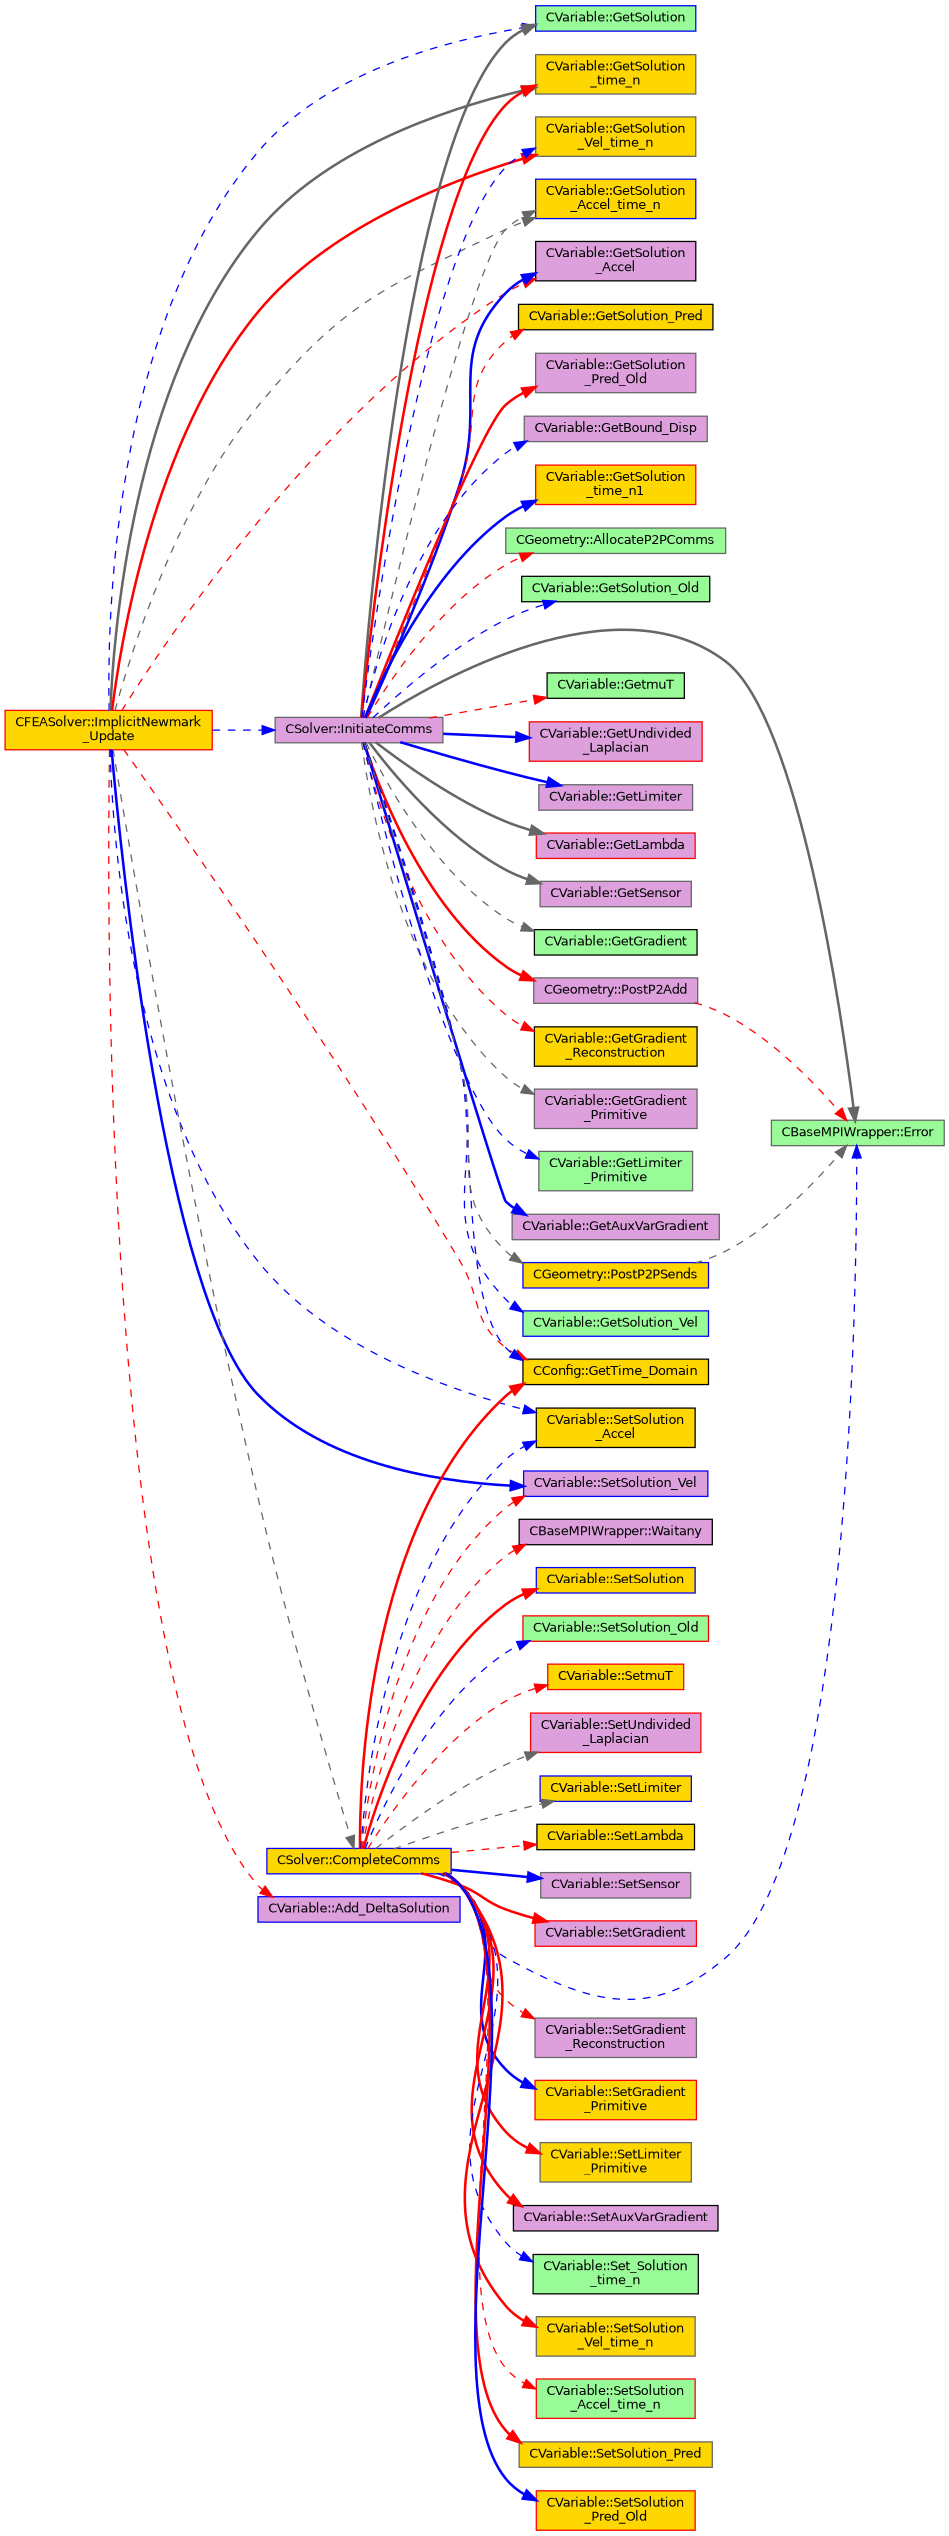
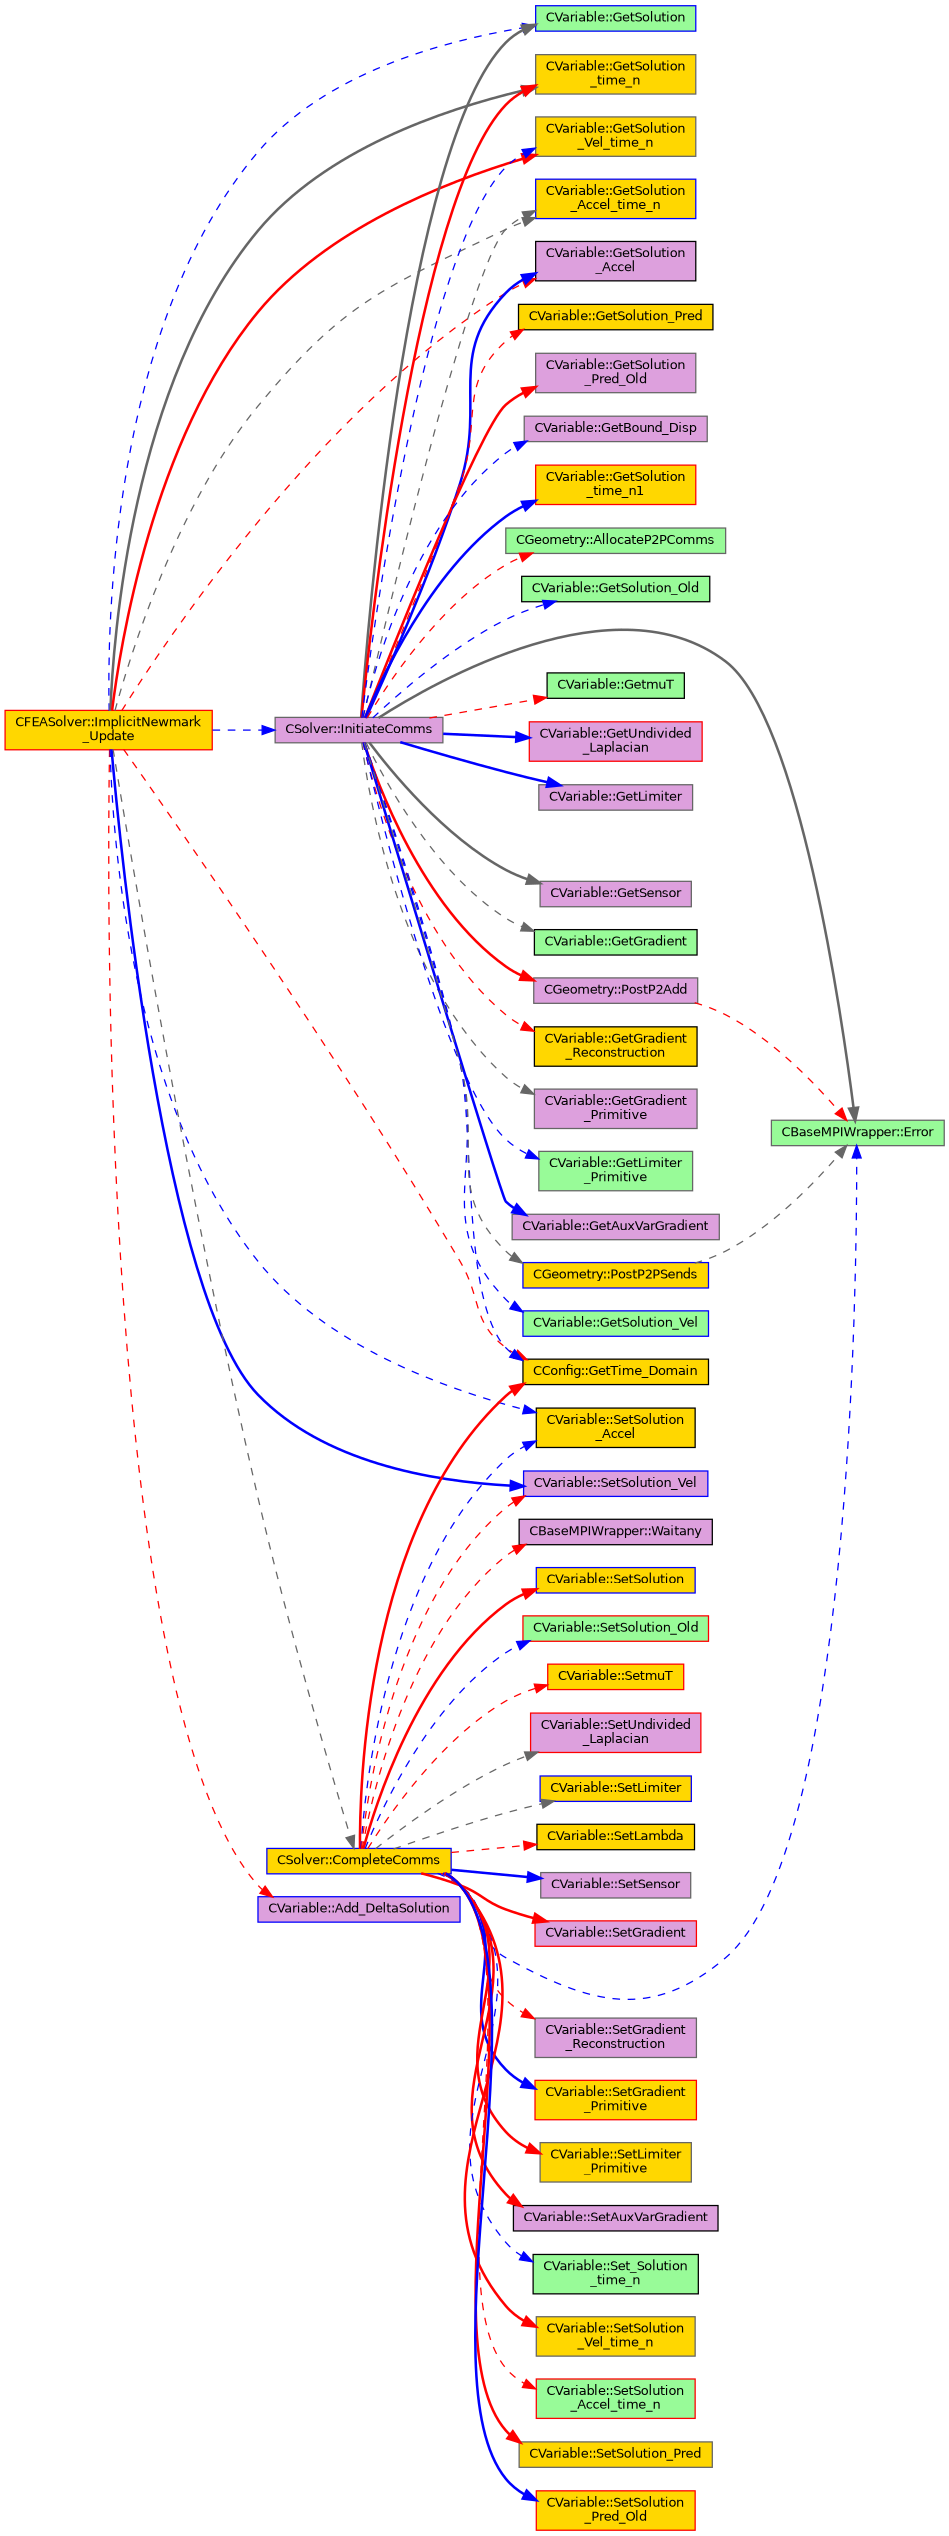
node "CVariable::GetLambda": removed
